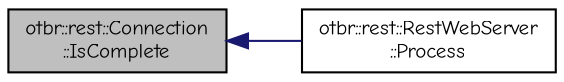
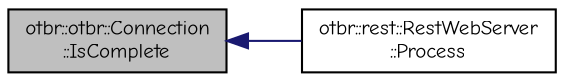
node "otbr::rest::Connection ::IsComplete": label "otbr::rest::Connection ::IsComplete" -> "otbr::otbr::Connection ::IsComplete"
